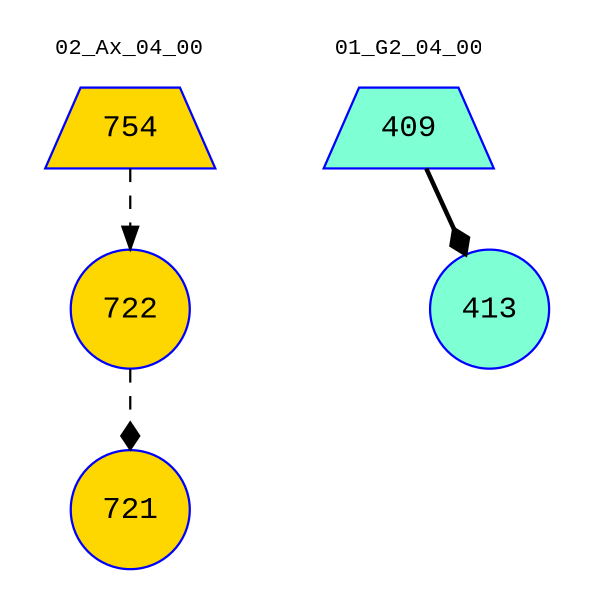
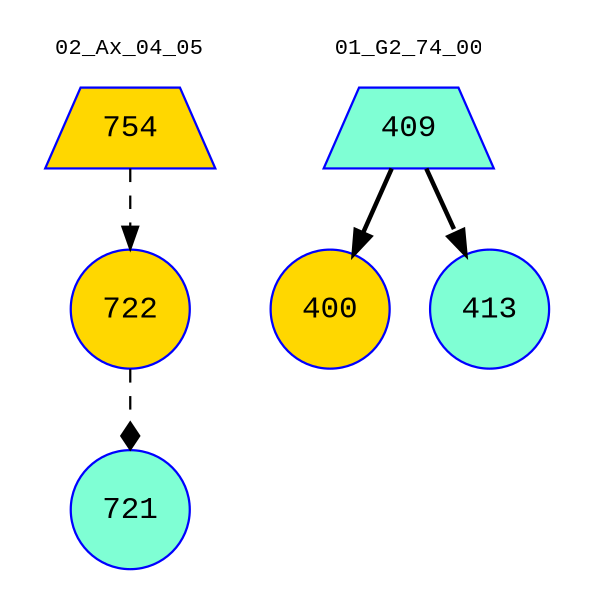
cluster "02_Ax_04_00": label "02_Ax_04_00" -> "02_Ax_04_05"
cluster "01_G2_04_00": label "01_G2_04_00" -> "01_G2_74_00"
edge "409" -> "413": arrowhead diamond -> normal
node "400": added
node "721": fillcolor gold -> aquamarine
